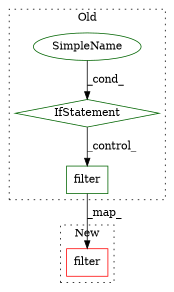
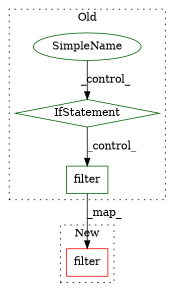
edge "SimpleName" -> "IfStatement": label "_cond_" -> "_control_"
